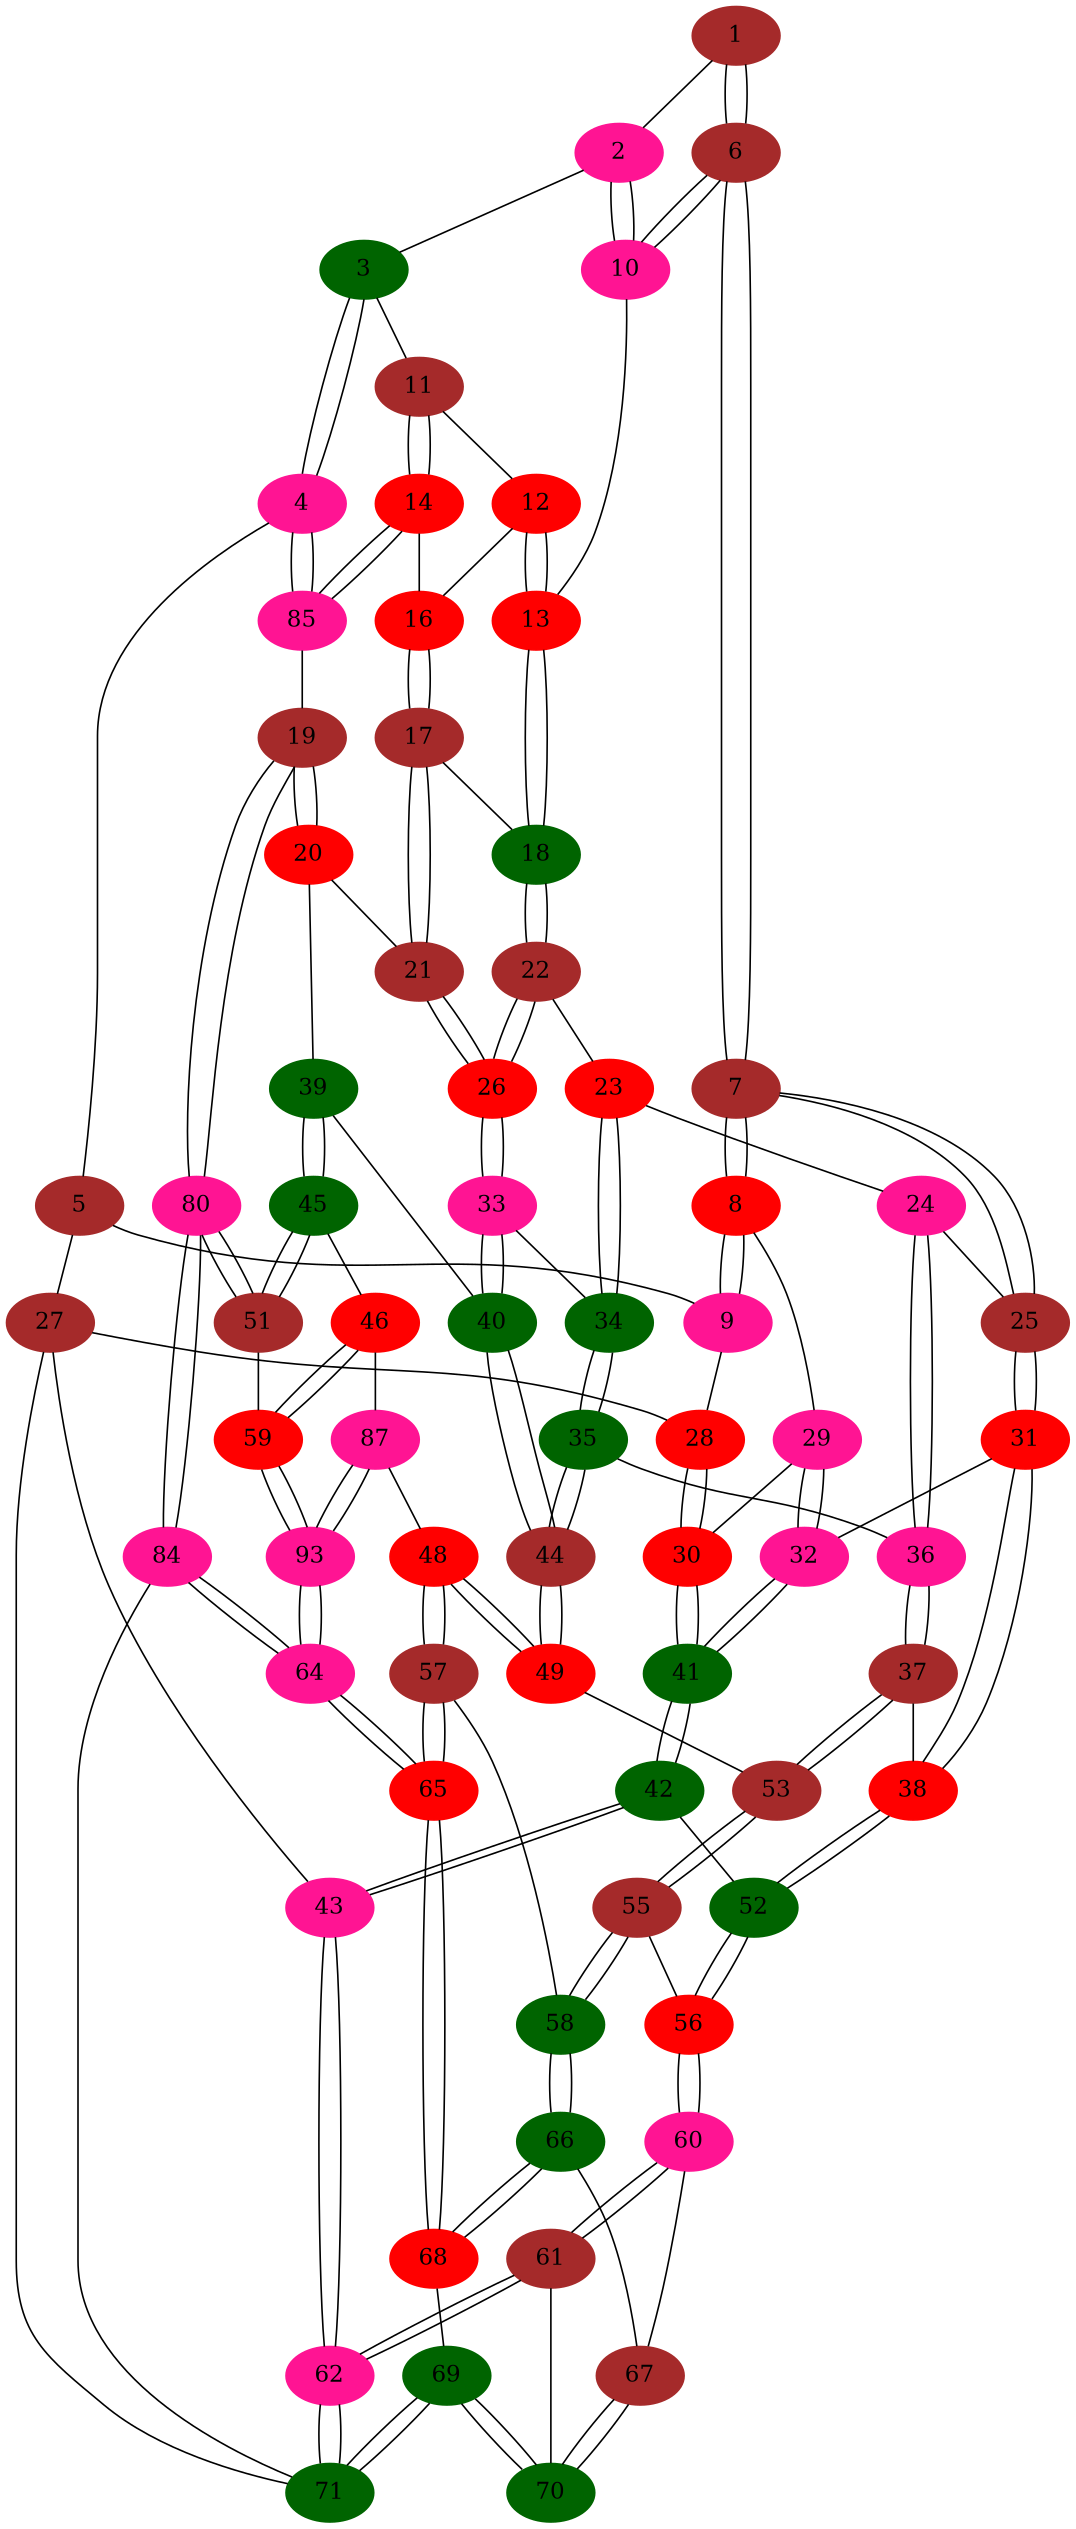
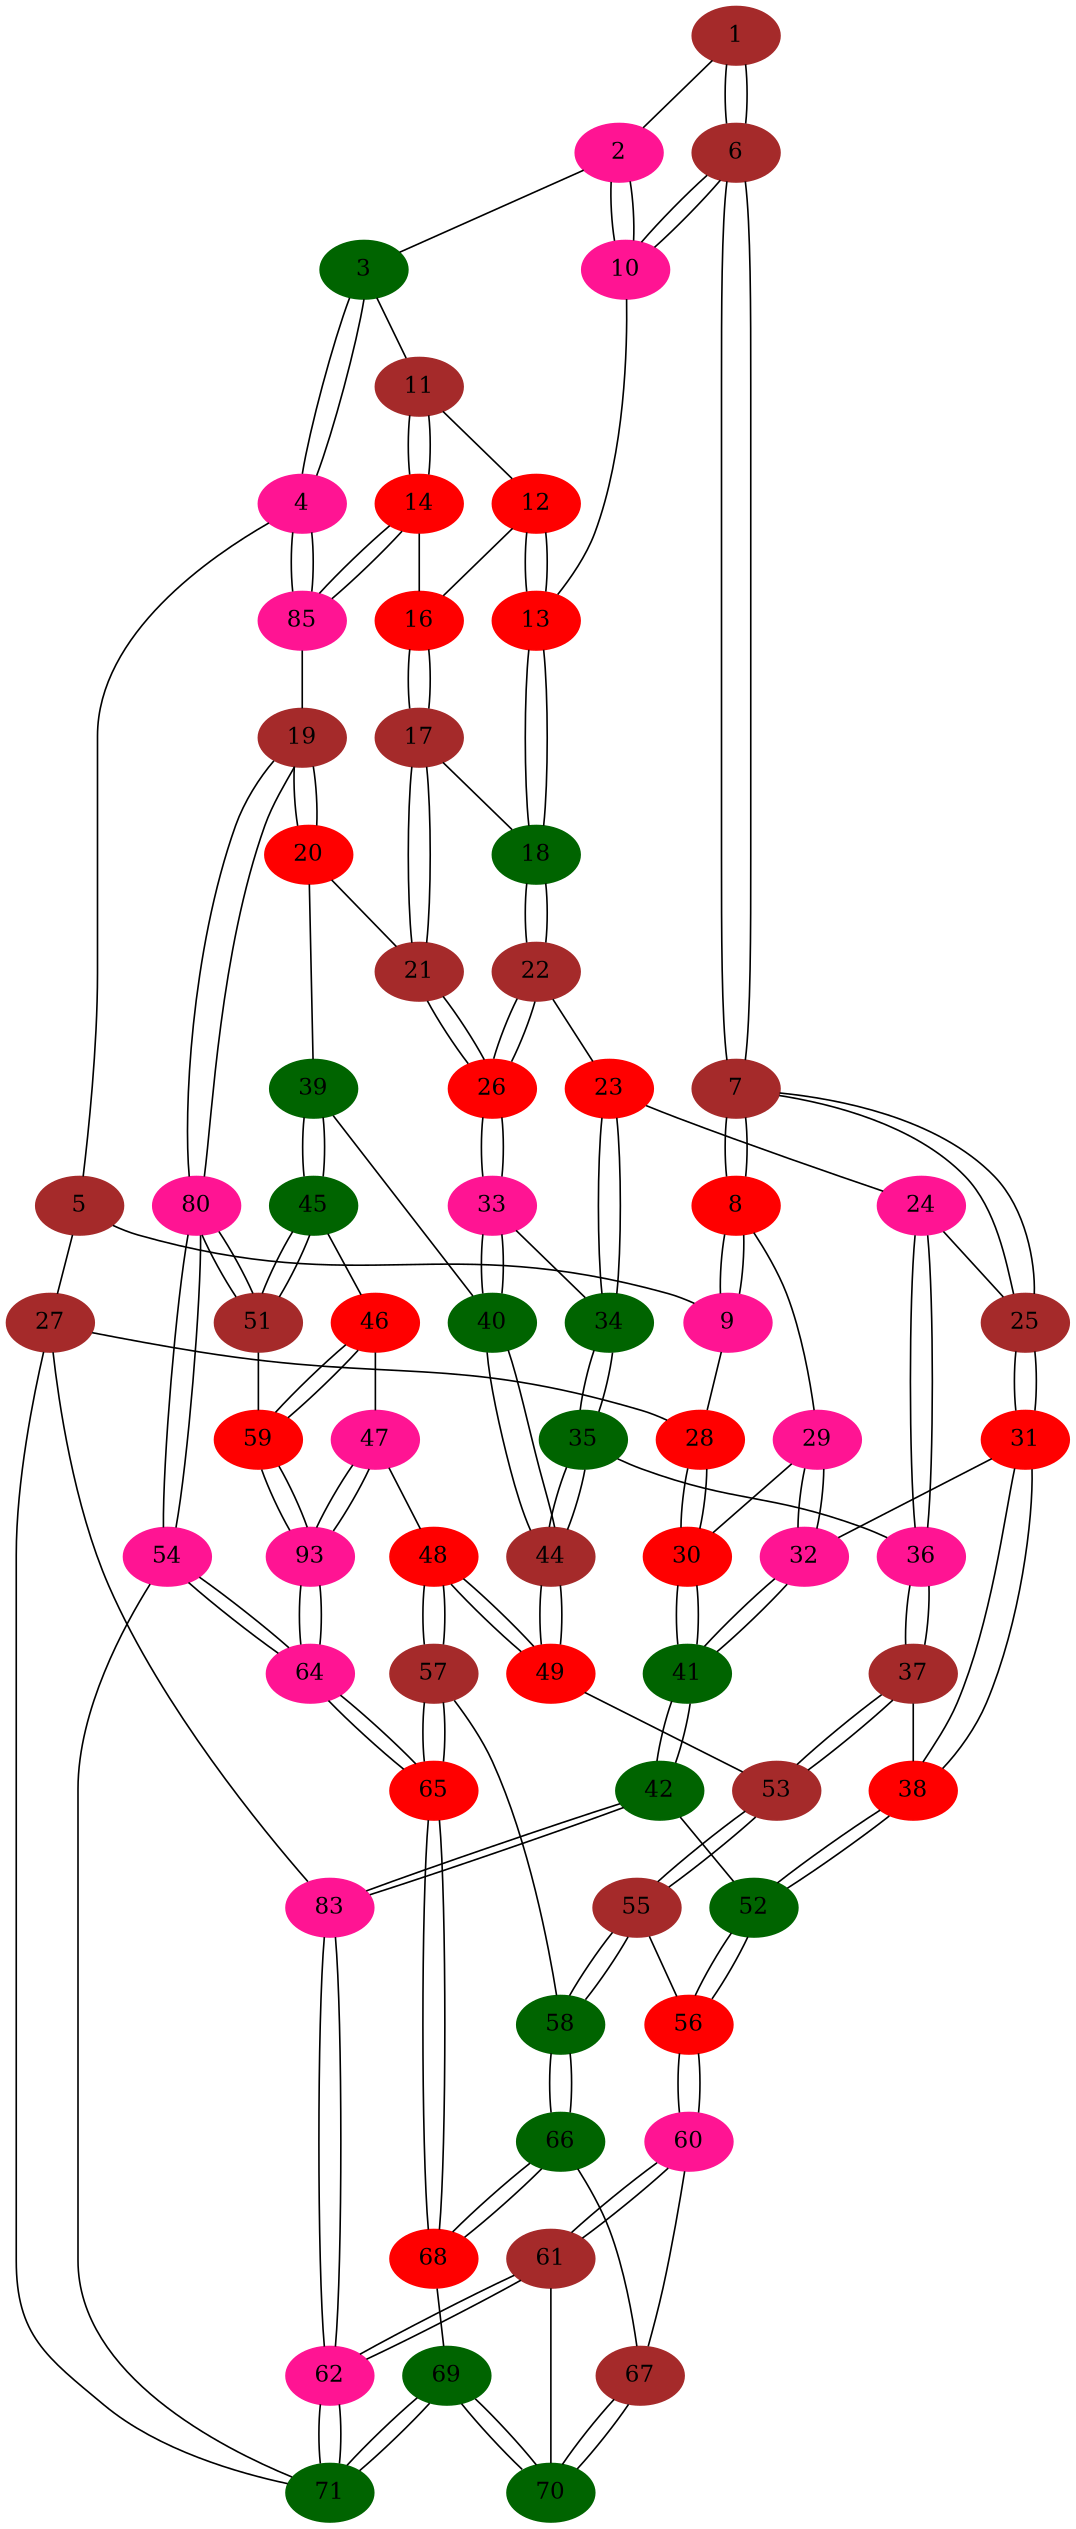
node "87": label "87" -> "47"
node "84": label "84" -> "54"
node "43": label "43" -> "83"
